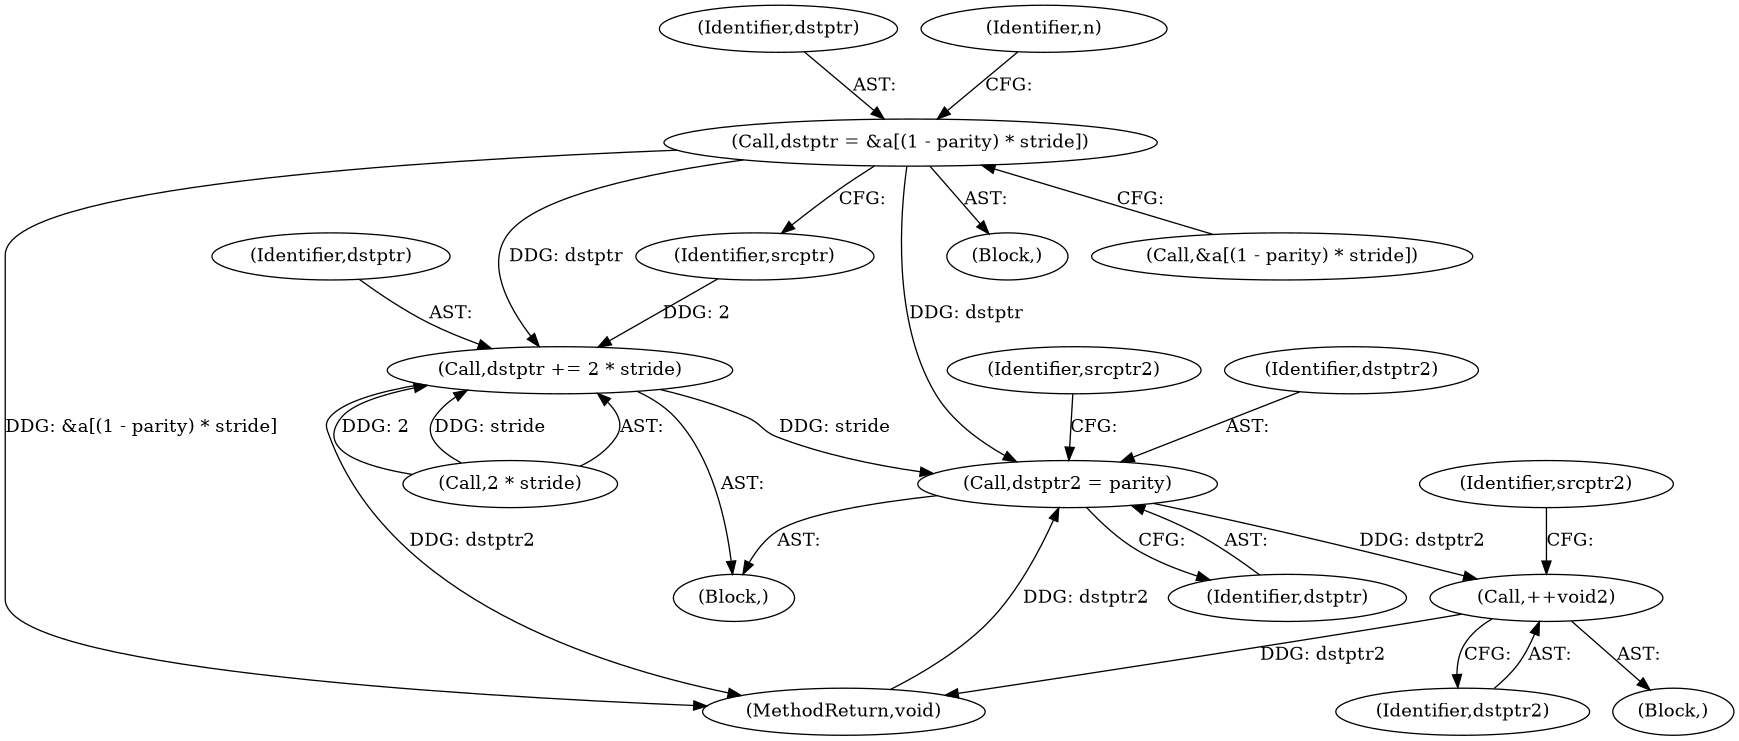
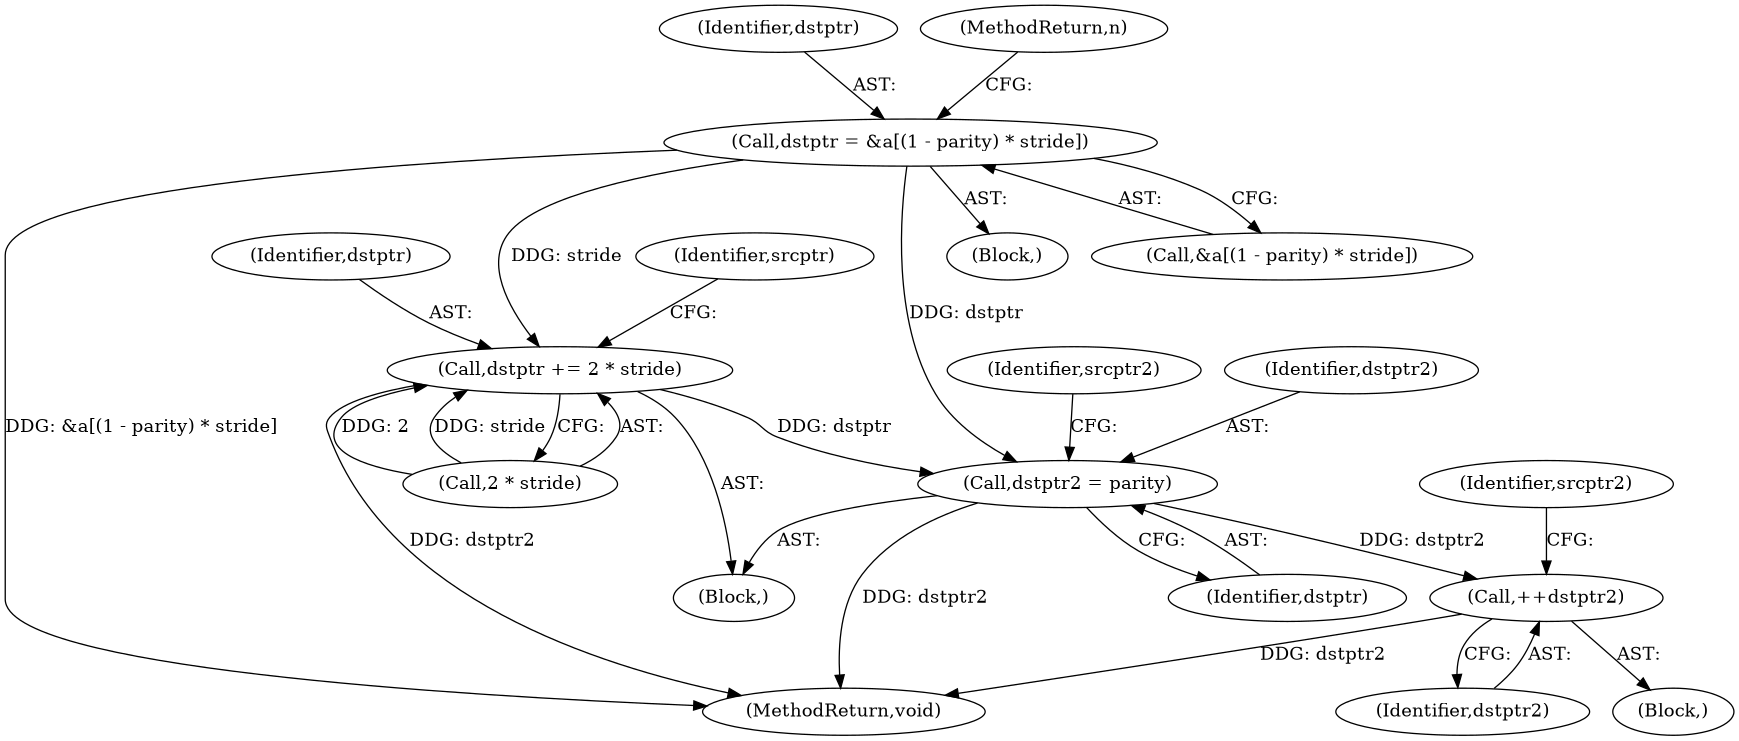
node "(Identifier,n)": label "(Identifier,n)" -> "(MethodReturn,n)"
edge "(Call,dstptr = &a[(1 - parity) * stride])" -> "(Identifier,srcptr)": now "(Call,dstptr = &a[(1 - parity) * stride])" -> "(Call,&a[(1 - parity) * stride])"
edge "(Call,&a[(1 - parity) * stride])" -> "(Call,dstptr = &a[(1 - parity) * stride])": label "CFG: " -> "AST: "
edge "(Call,dstptr = &a[(1 - parity) * stride])" -> "(Call,dstptr += 2 * stride)": label "DDG: dstptr" -> "DDG: stride"
edge "(Identifier,srcptr)" -> "(Call,dstptr += 2 * stride)": label "DDG: 2" -> "CFG: "
edge "(Call,dstptr += 2 * stride)" -> "(Call,2 * stride)": added, label "CFG:"
edge "(Call,dstptr += 2 * stride)" -> "(Call,dstptr2 = parity)": label "DDG: stride" -> "DDG: dstptr"
node "(Call,++void2)": label "(Call,++void2)" -> "(Call,++dstptr2)"
edge "(MethodReturn,void)" -> "(Call,dstptr2 = parity)": reversed
